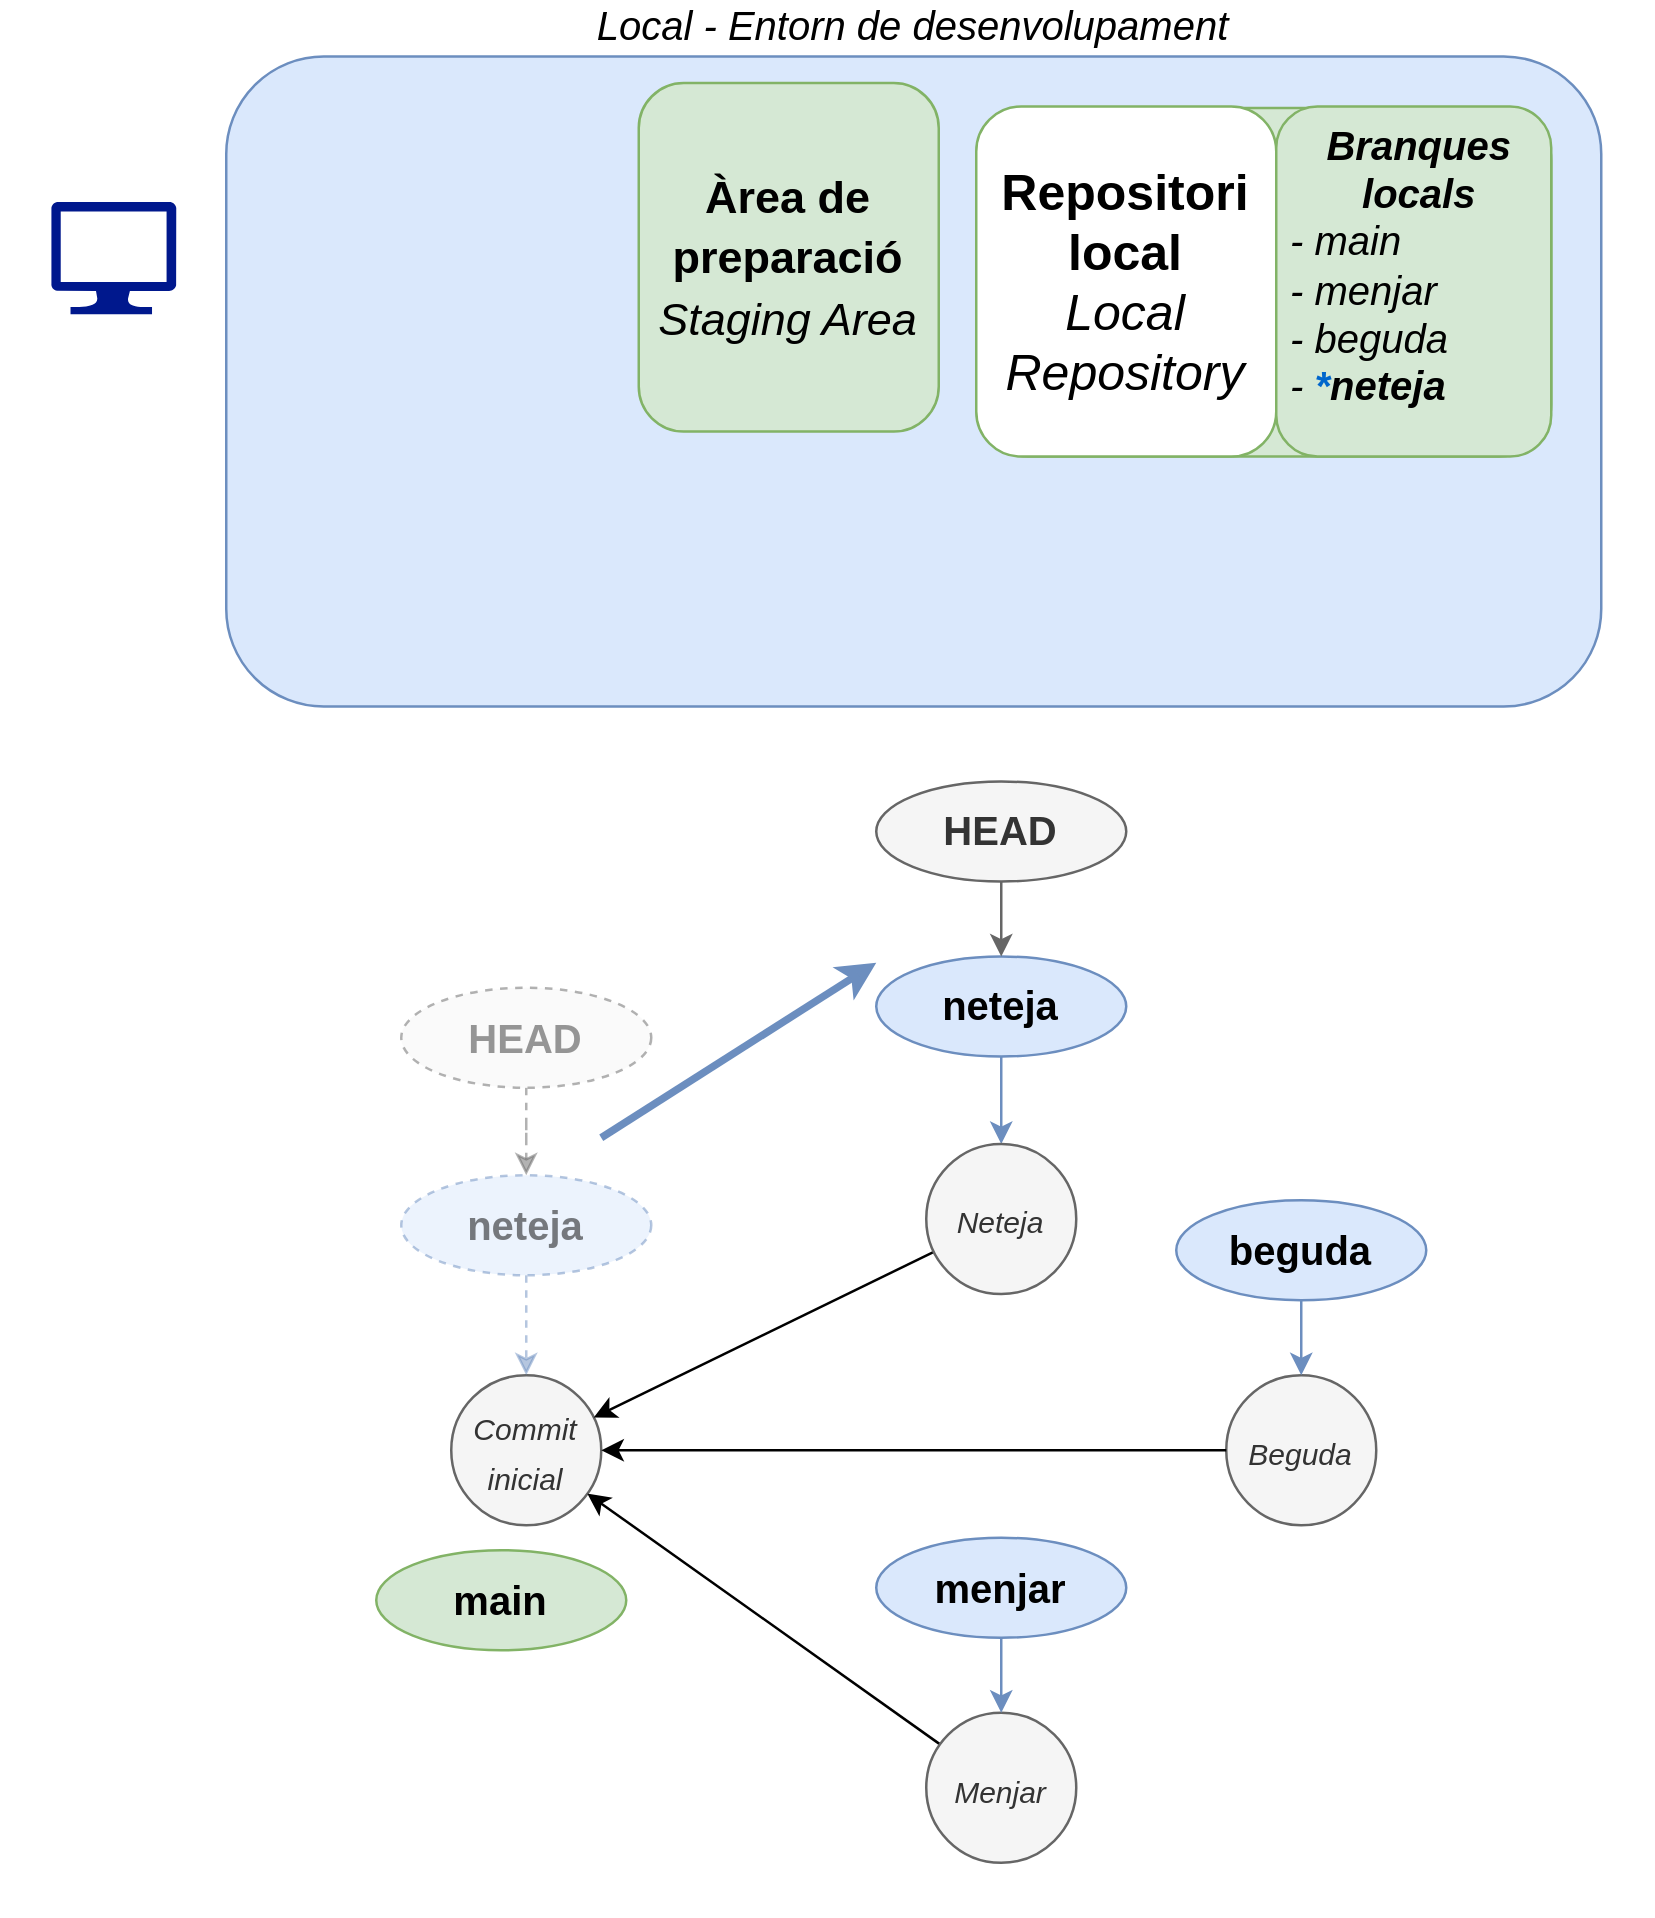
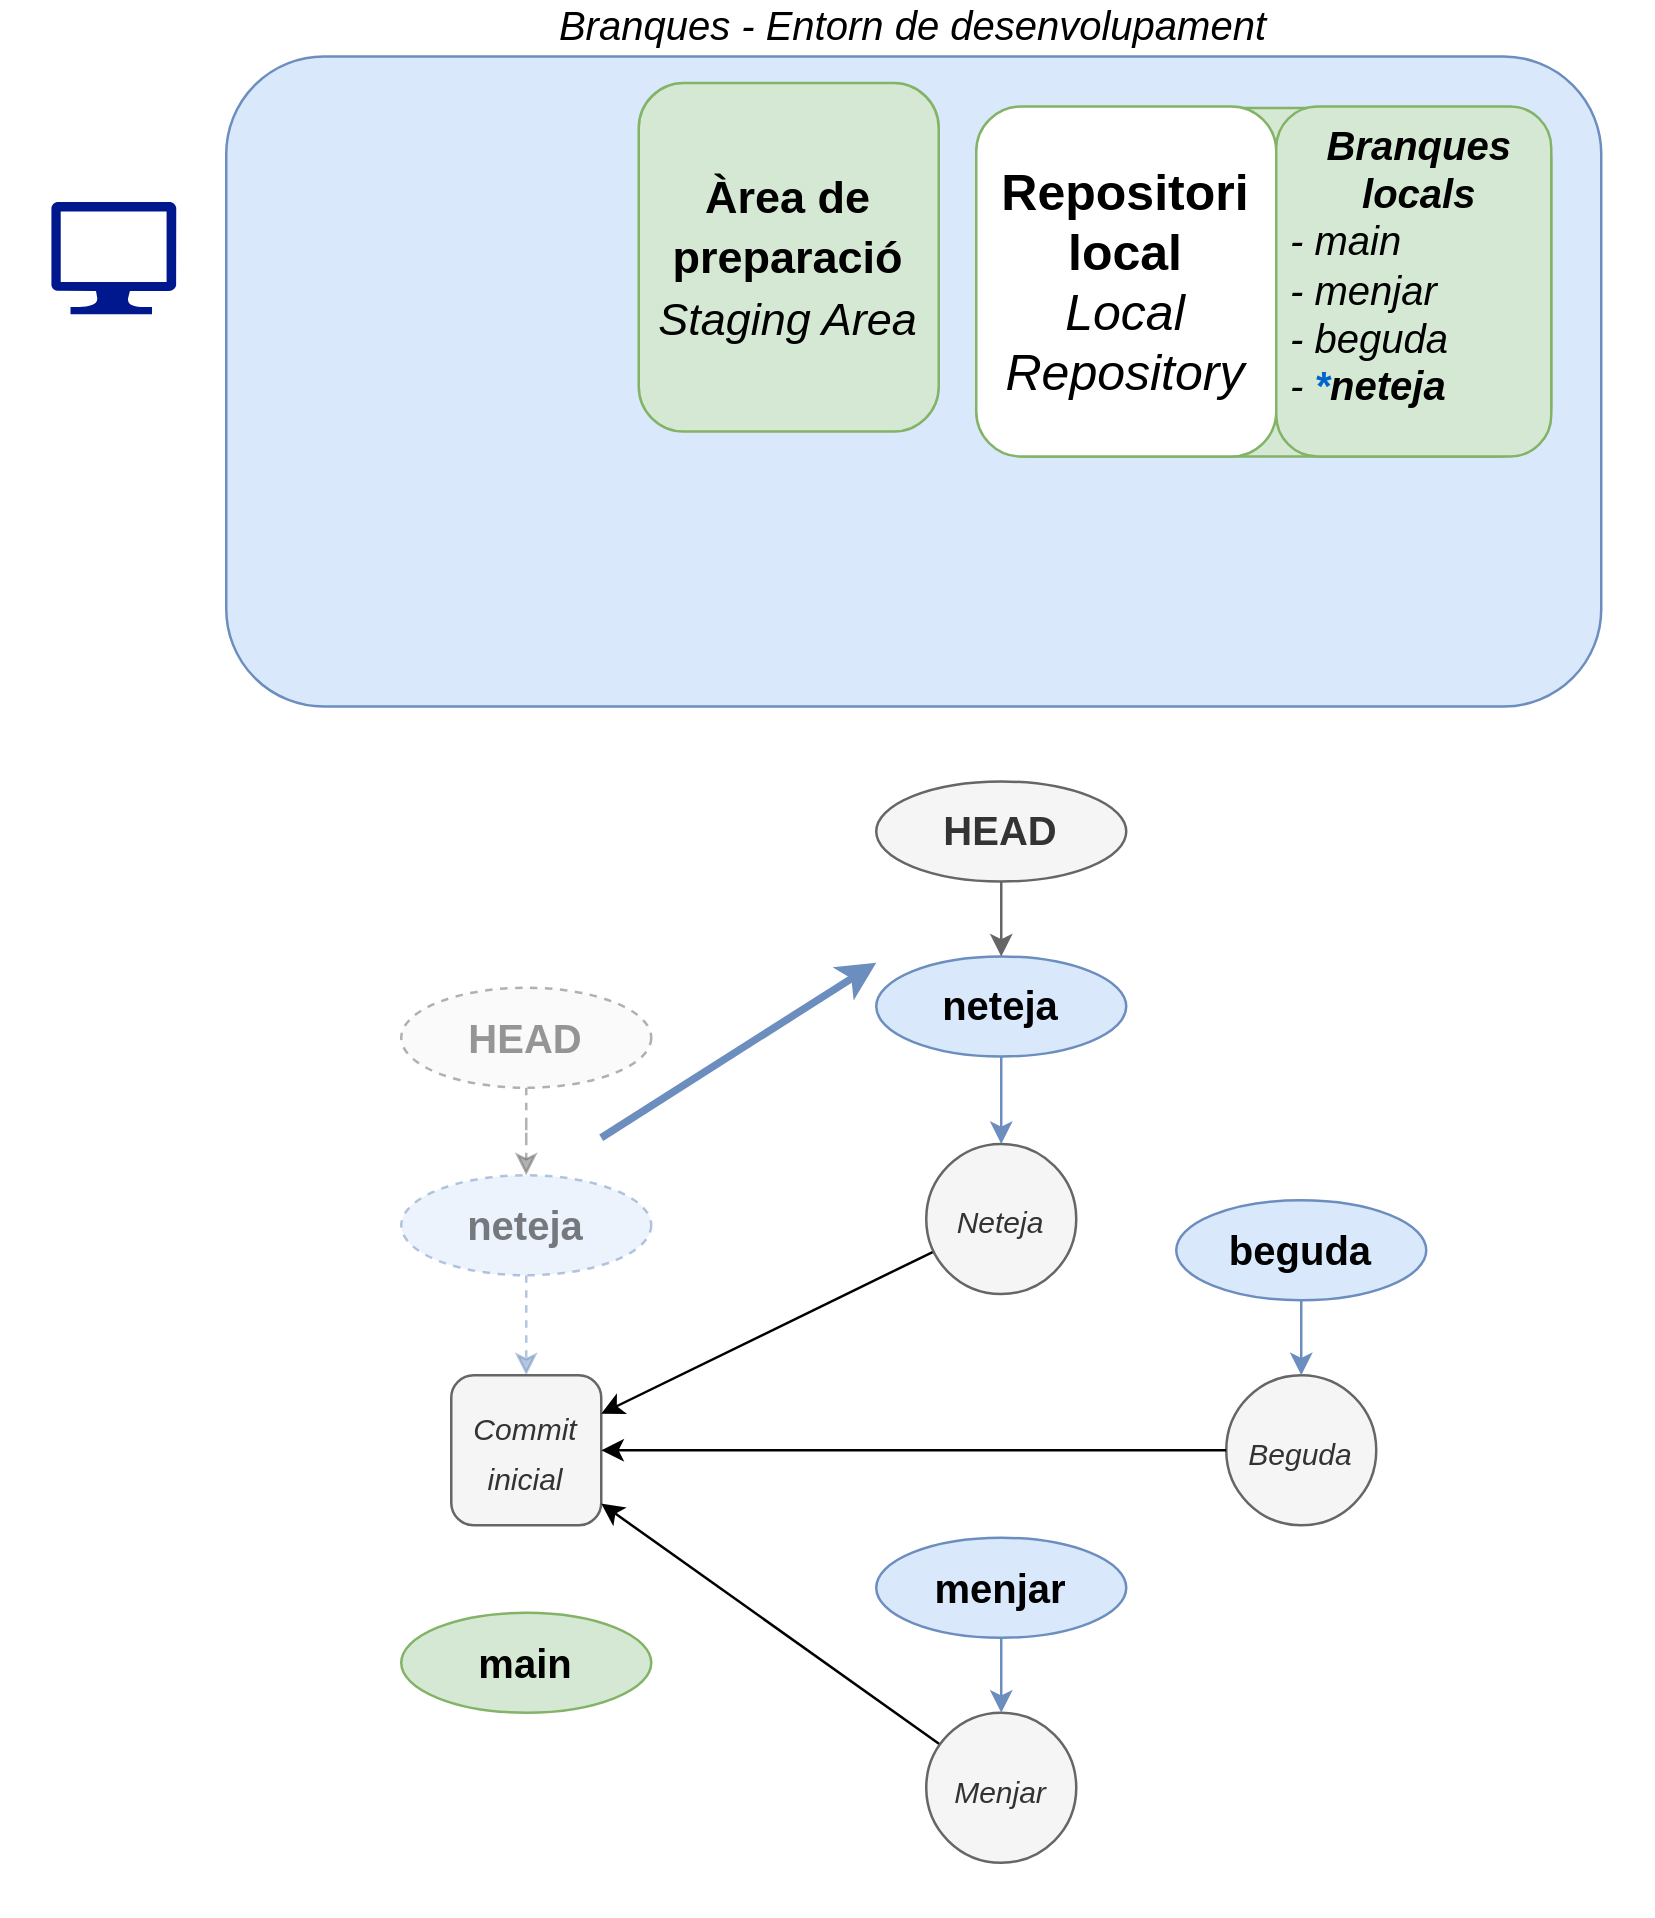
node "Local - Entorn de desenvolupament": label "Local - Entorn de desenvolupament" -> "Branques - Entorn de desenvolupament"
node "Commit inicial": shape ellipse -> rounded rectangle
node "main": moved (501, 1600) -> (526, 1663)
